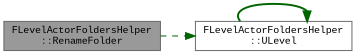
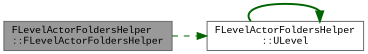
node "FLevelActorFoldersHelper ::RenameFolder": label "FLevelActorFoldersHelper ::RenameFolder" -> "FLevelActorFoldersHelper ::FLevelActorFoldersHelper"
